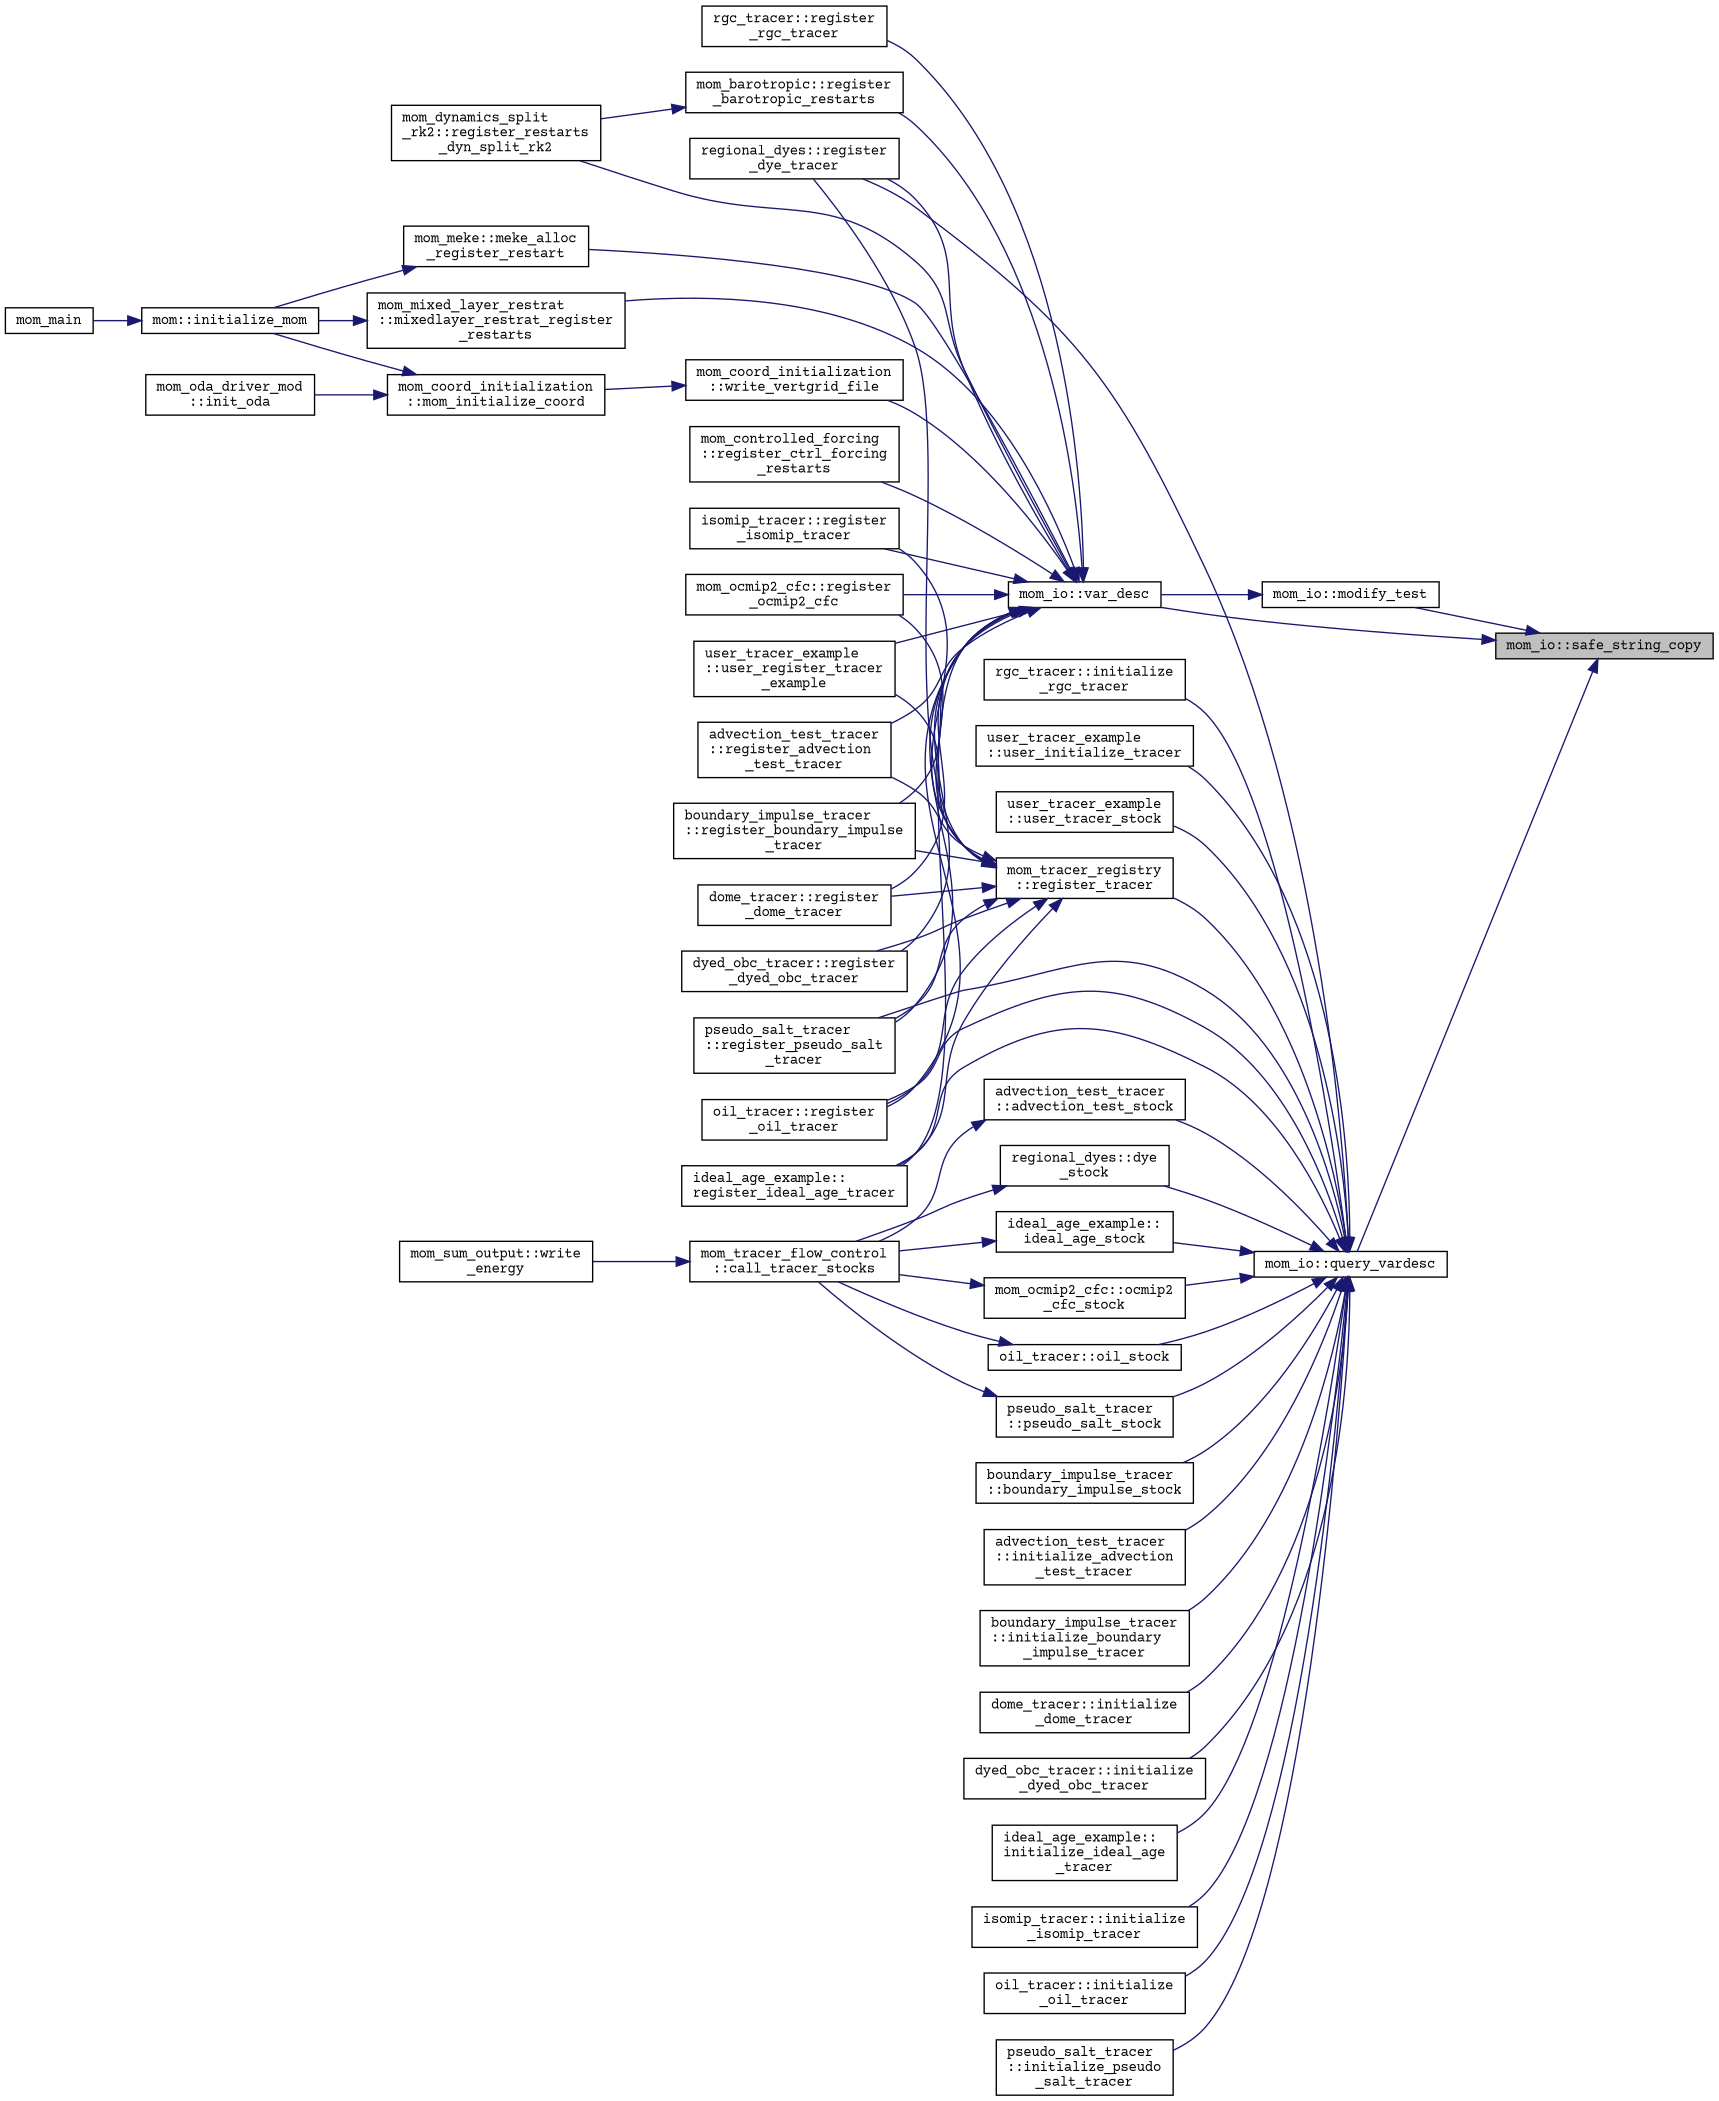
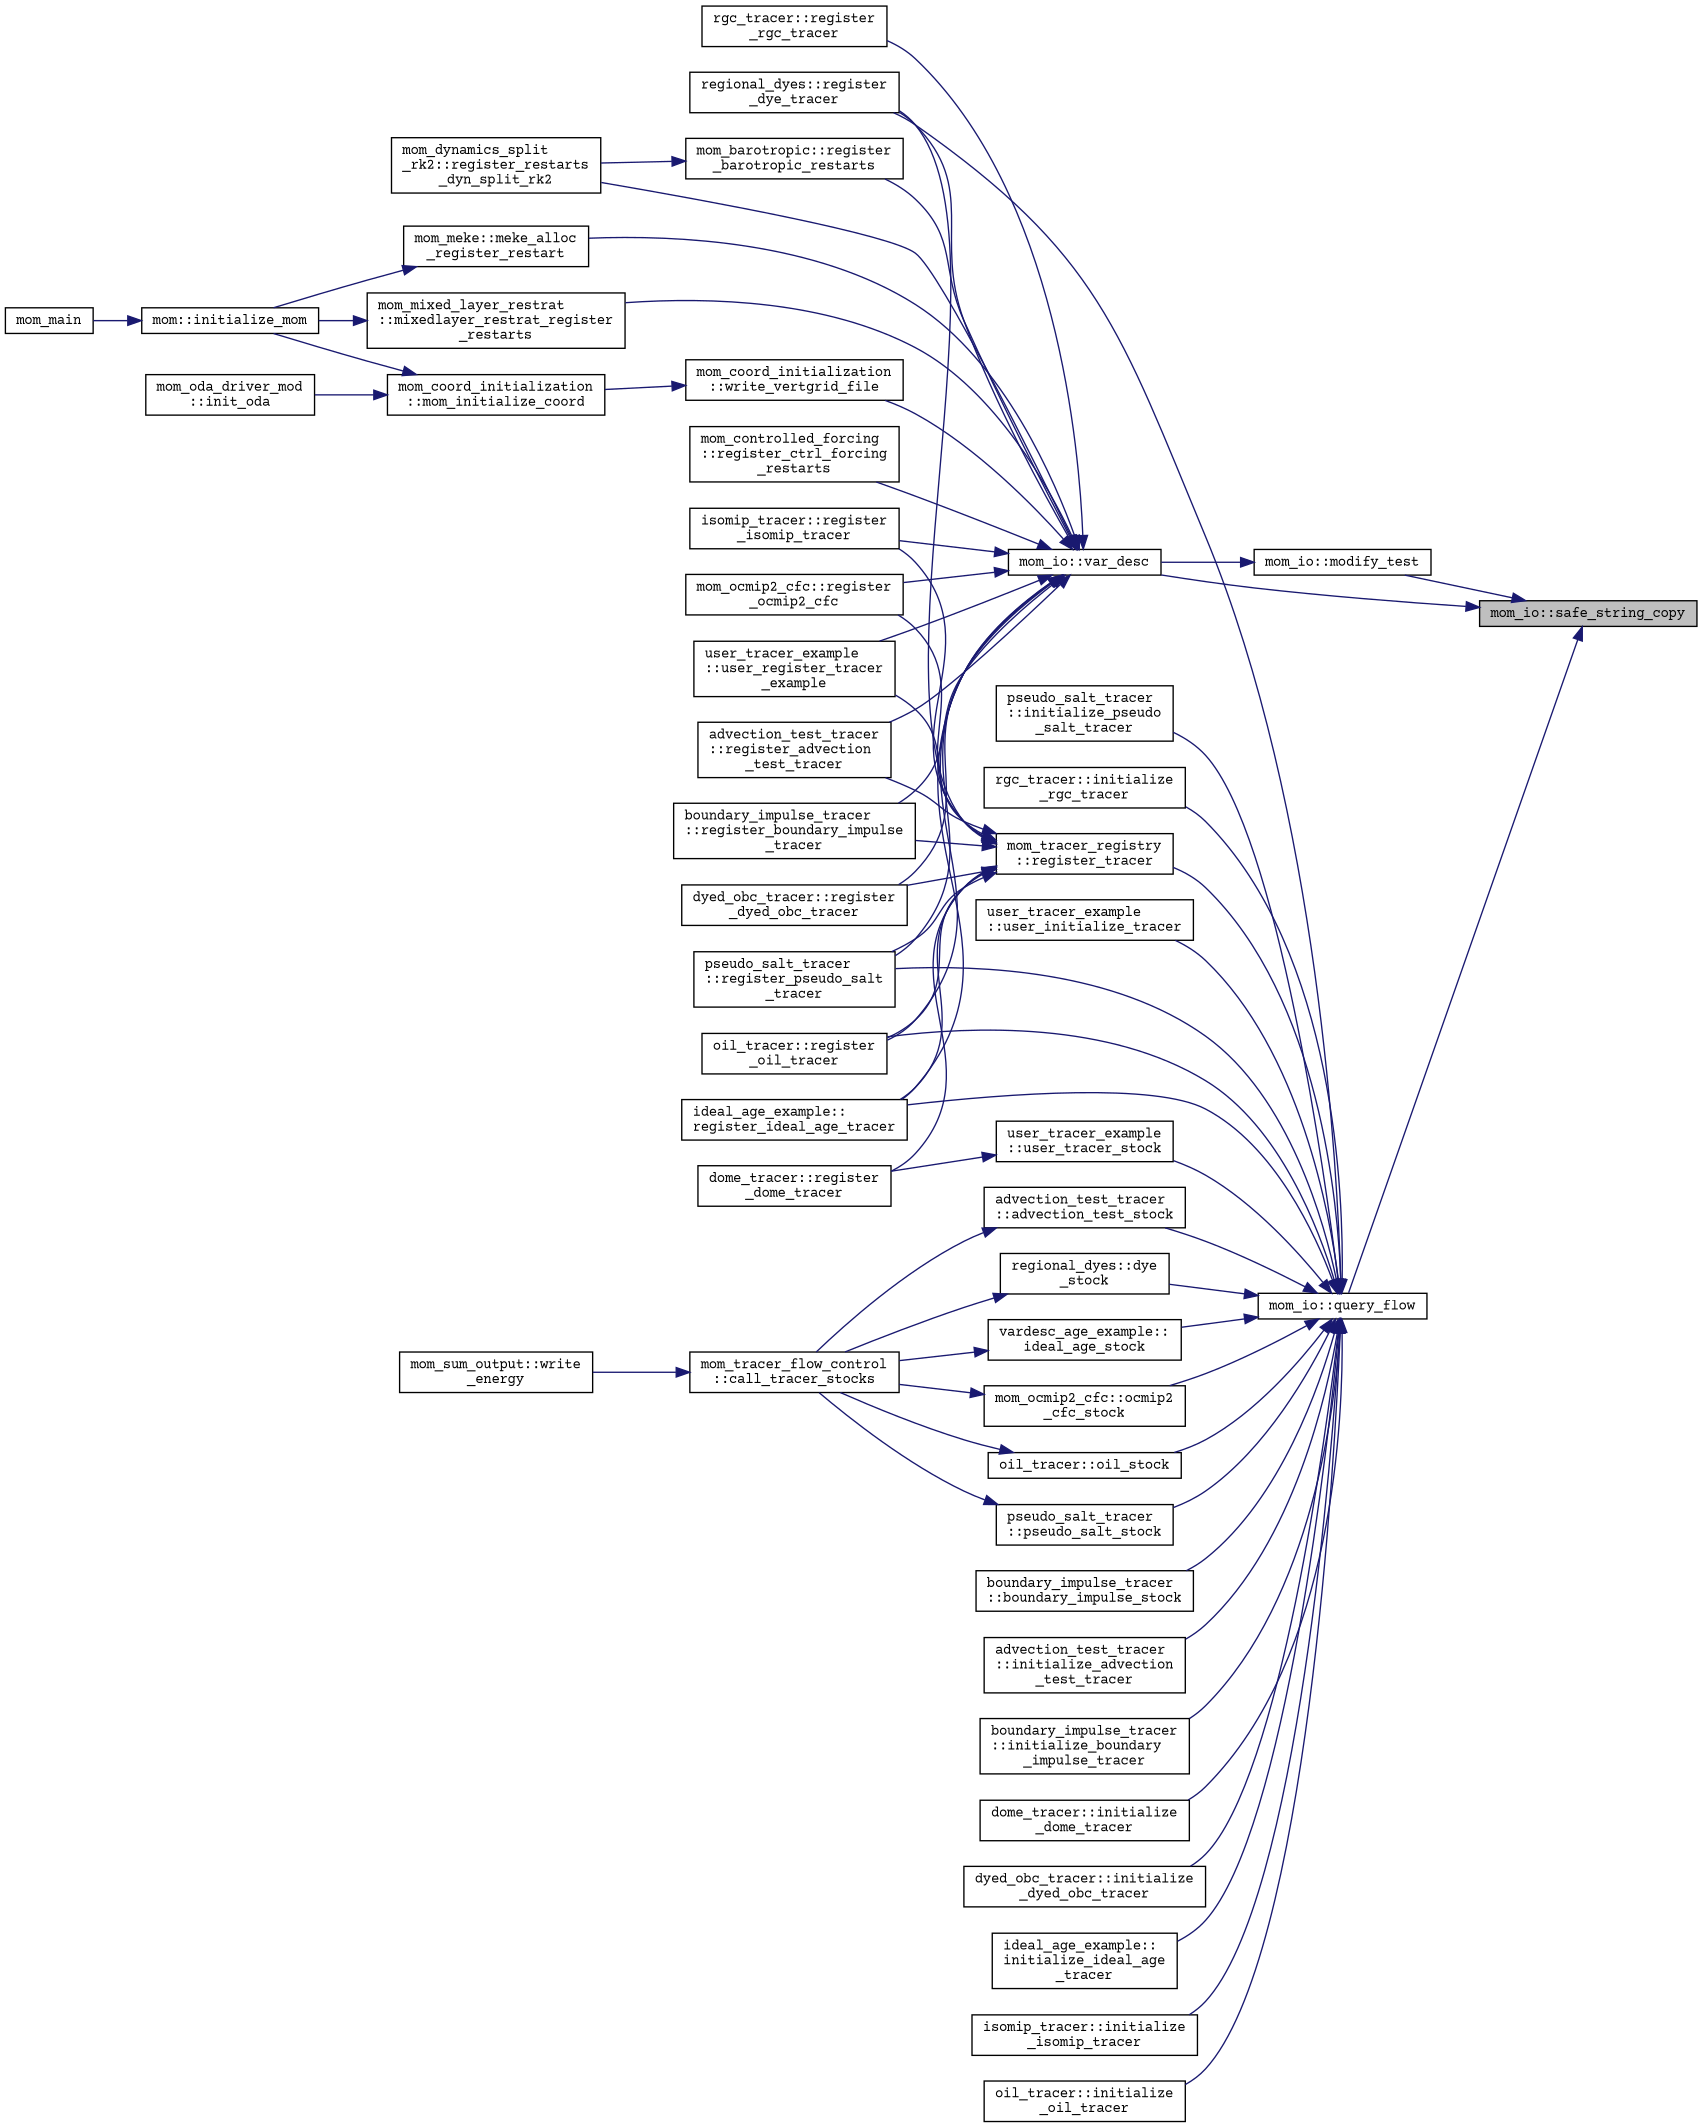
edge "dome_tracer::register _dome_tracer" -> "mom_io::var_desc": now "dome_tracer::register _dome_tracer" -> "user_tracer_example ::user_tracer_stock"
node "ideal_age_example:: ideal_age_stock": label "ideal_age_example:: ideal_age_stock" -> "vardesc_age_example:: ideal_age_stock"
node "mom_io::query_vardesc": label "mom_io::query_vardesc" -> "mom_io::query_flow"
